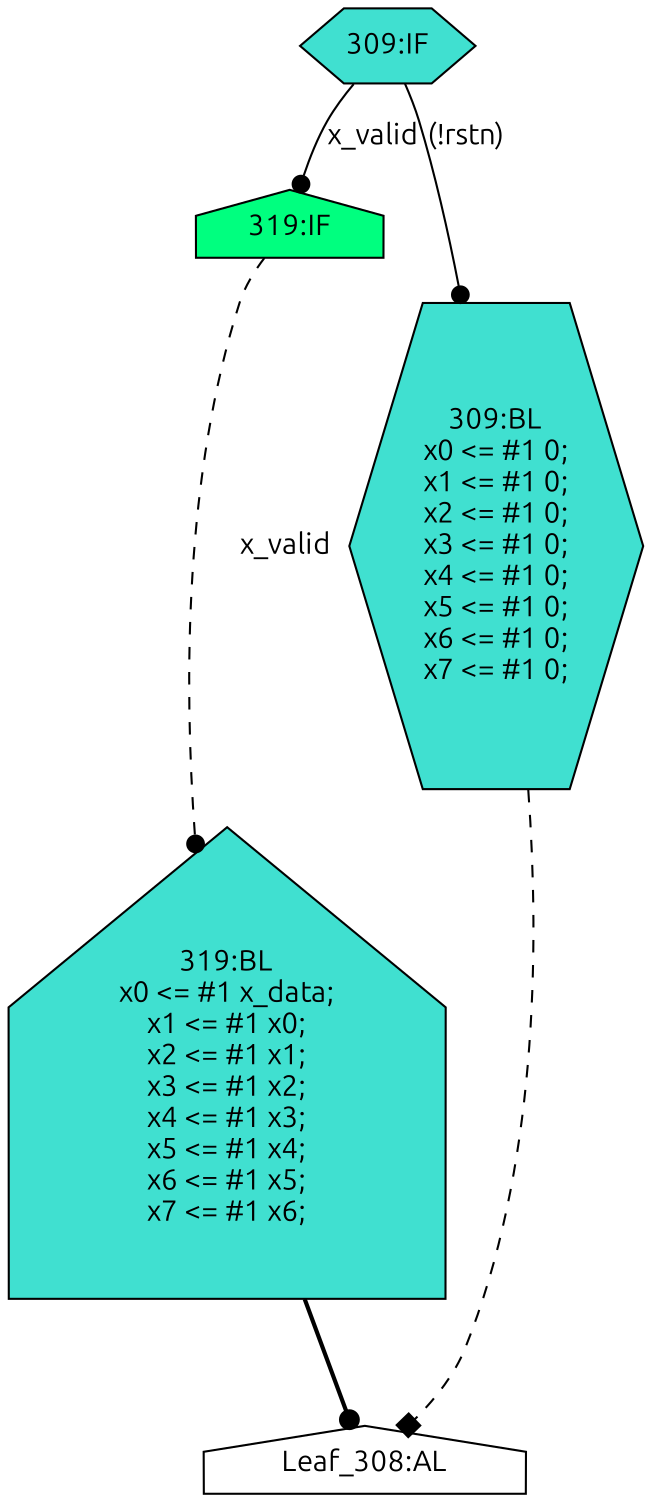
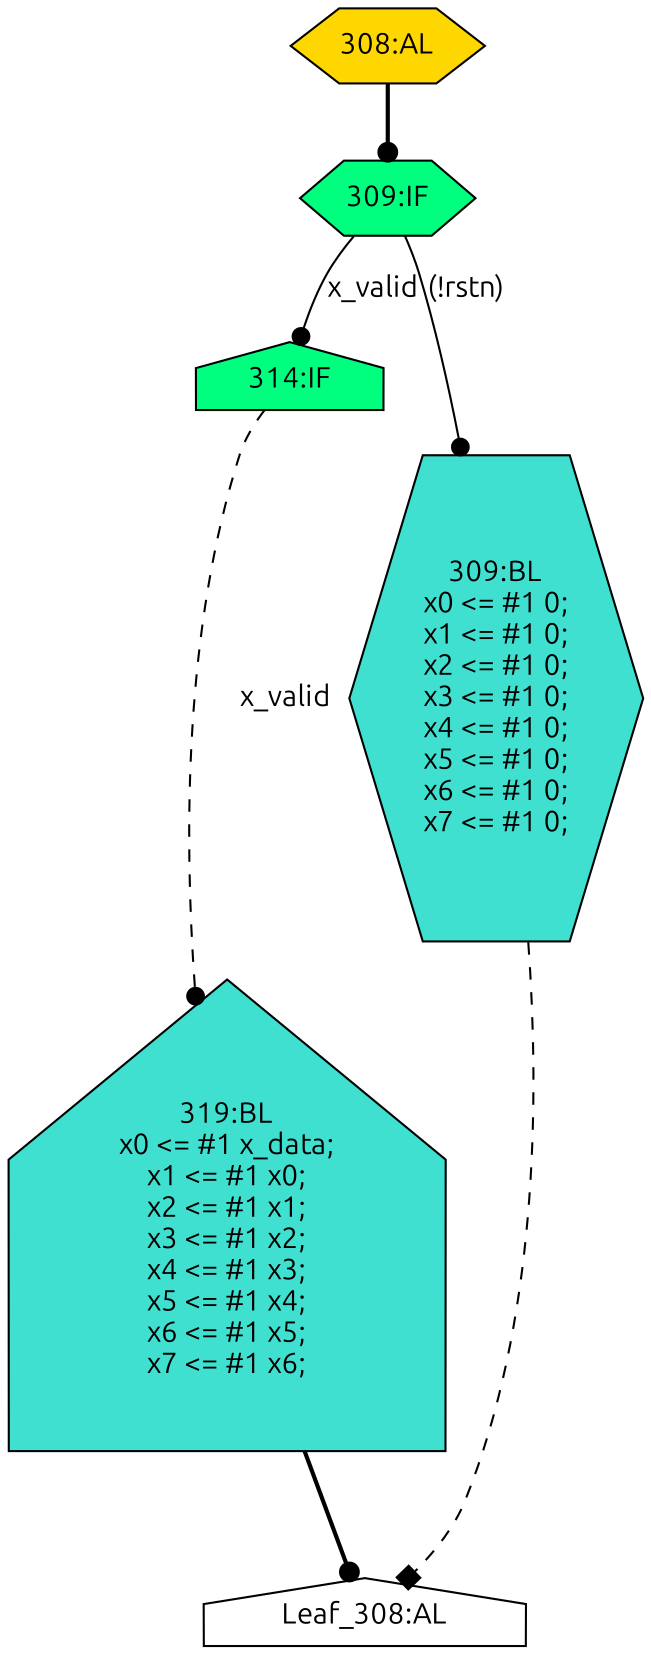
node "308:AL": added
node "309:IF": fillcolor turquoise -> springgreen
node "319:IF": label "319:IF" -> "314:IF"
